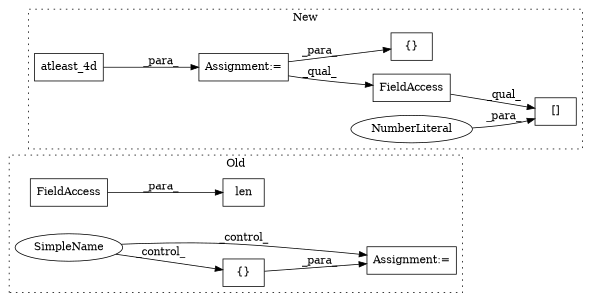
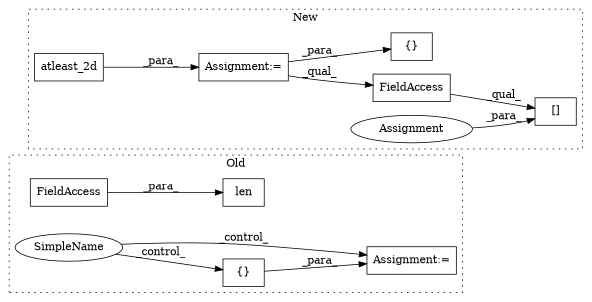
node "atleast_4d": label "atleast_4d" -> "atleast_2d"
node "NumberLiteral": label "NumberLiteral" -> "Assignment"
